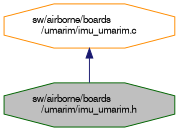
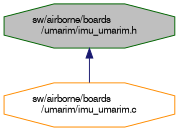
edge "sw/airborne/boards /umarim/imu_umarim.h" -> "sw/airborne/boards /umarim/imu_umarim.c": reversed
